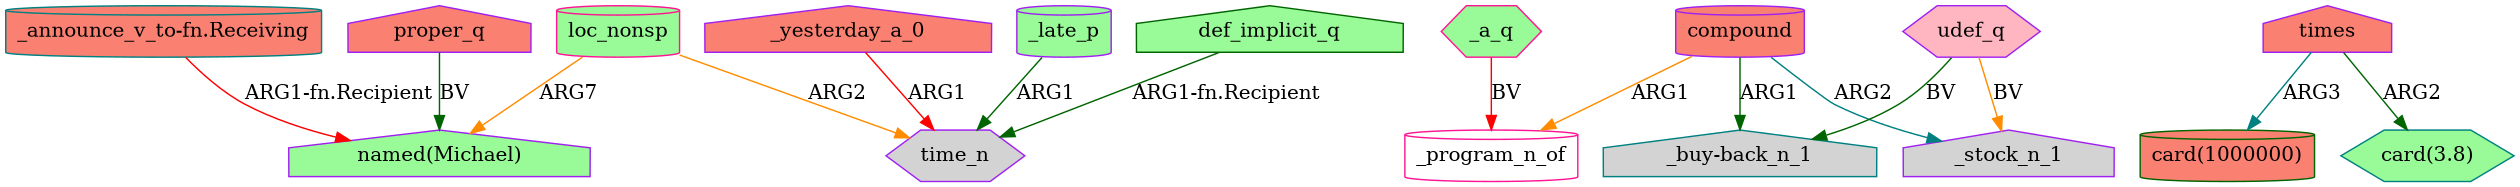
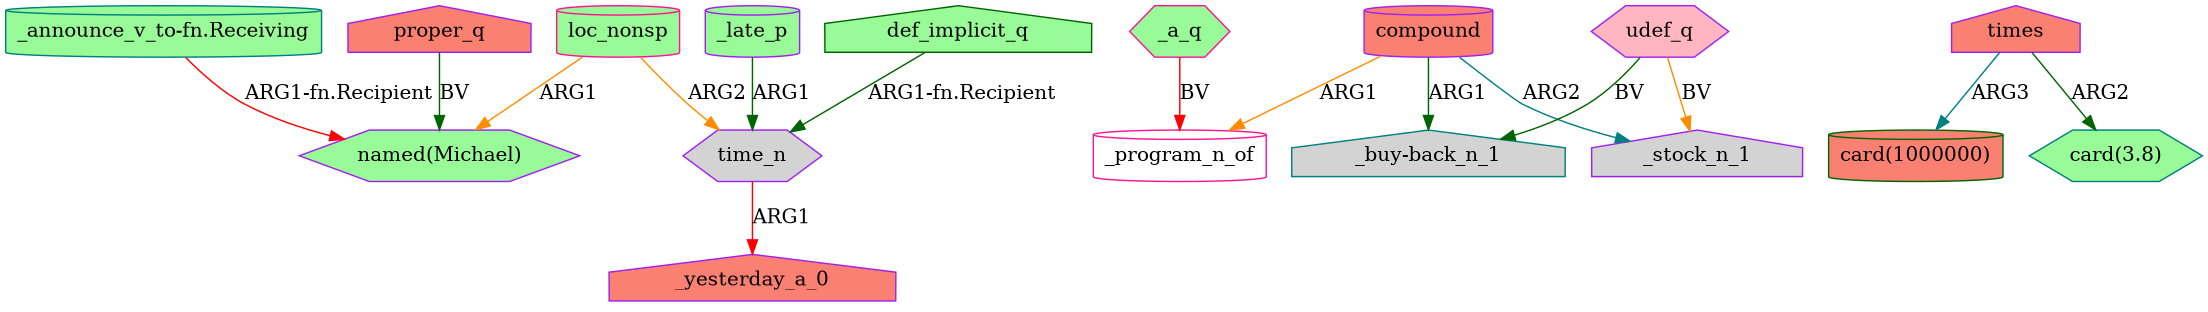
node "_announce_v_to-fn.Receiving": fillcolor salmon -> palegreen
edge "_yesterday_a_0" -> "time_n": reversed
edge "loc_nonsp" -> "named(Michael)": label "ARG7" -> "ARG1"
node "named(Michael)": shape house -> hexagon
